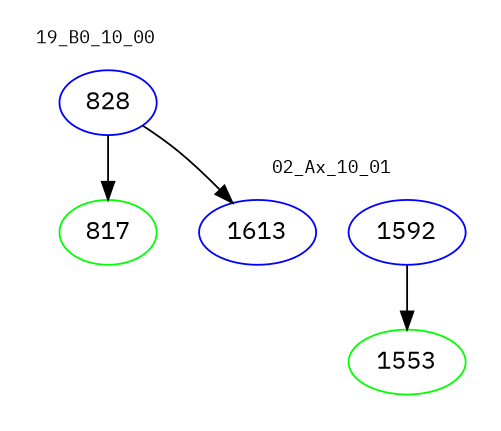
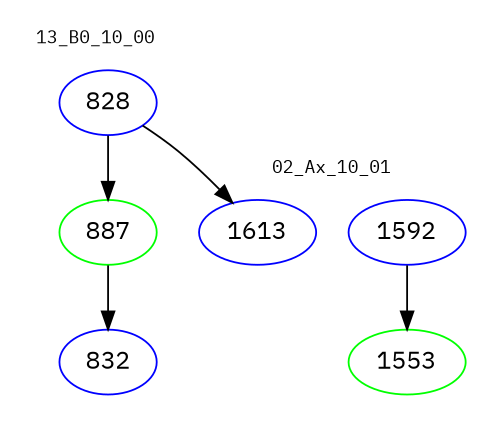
cluster "19_B0_10_00": label "19_B0_10_00" -> "13_B0_10_00"
node "817": label "817" -> "887"
node "832": added
